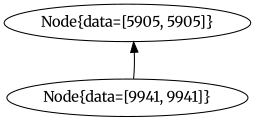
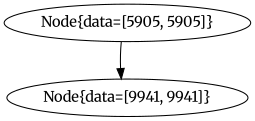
edge "Node{data=[9941, 9941]}" -> "Node{data=[5905, 5905]}": reversed
